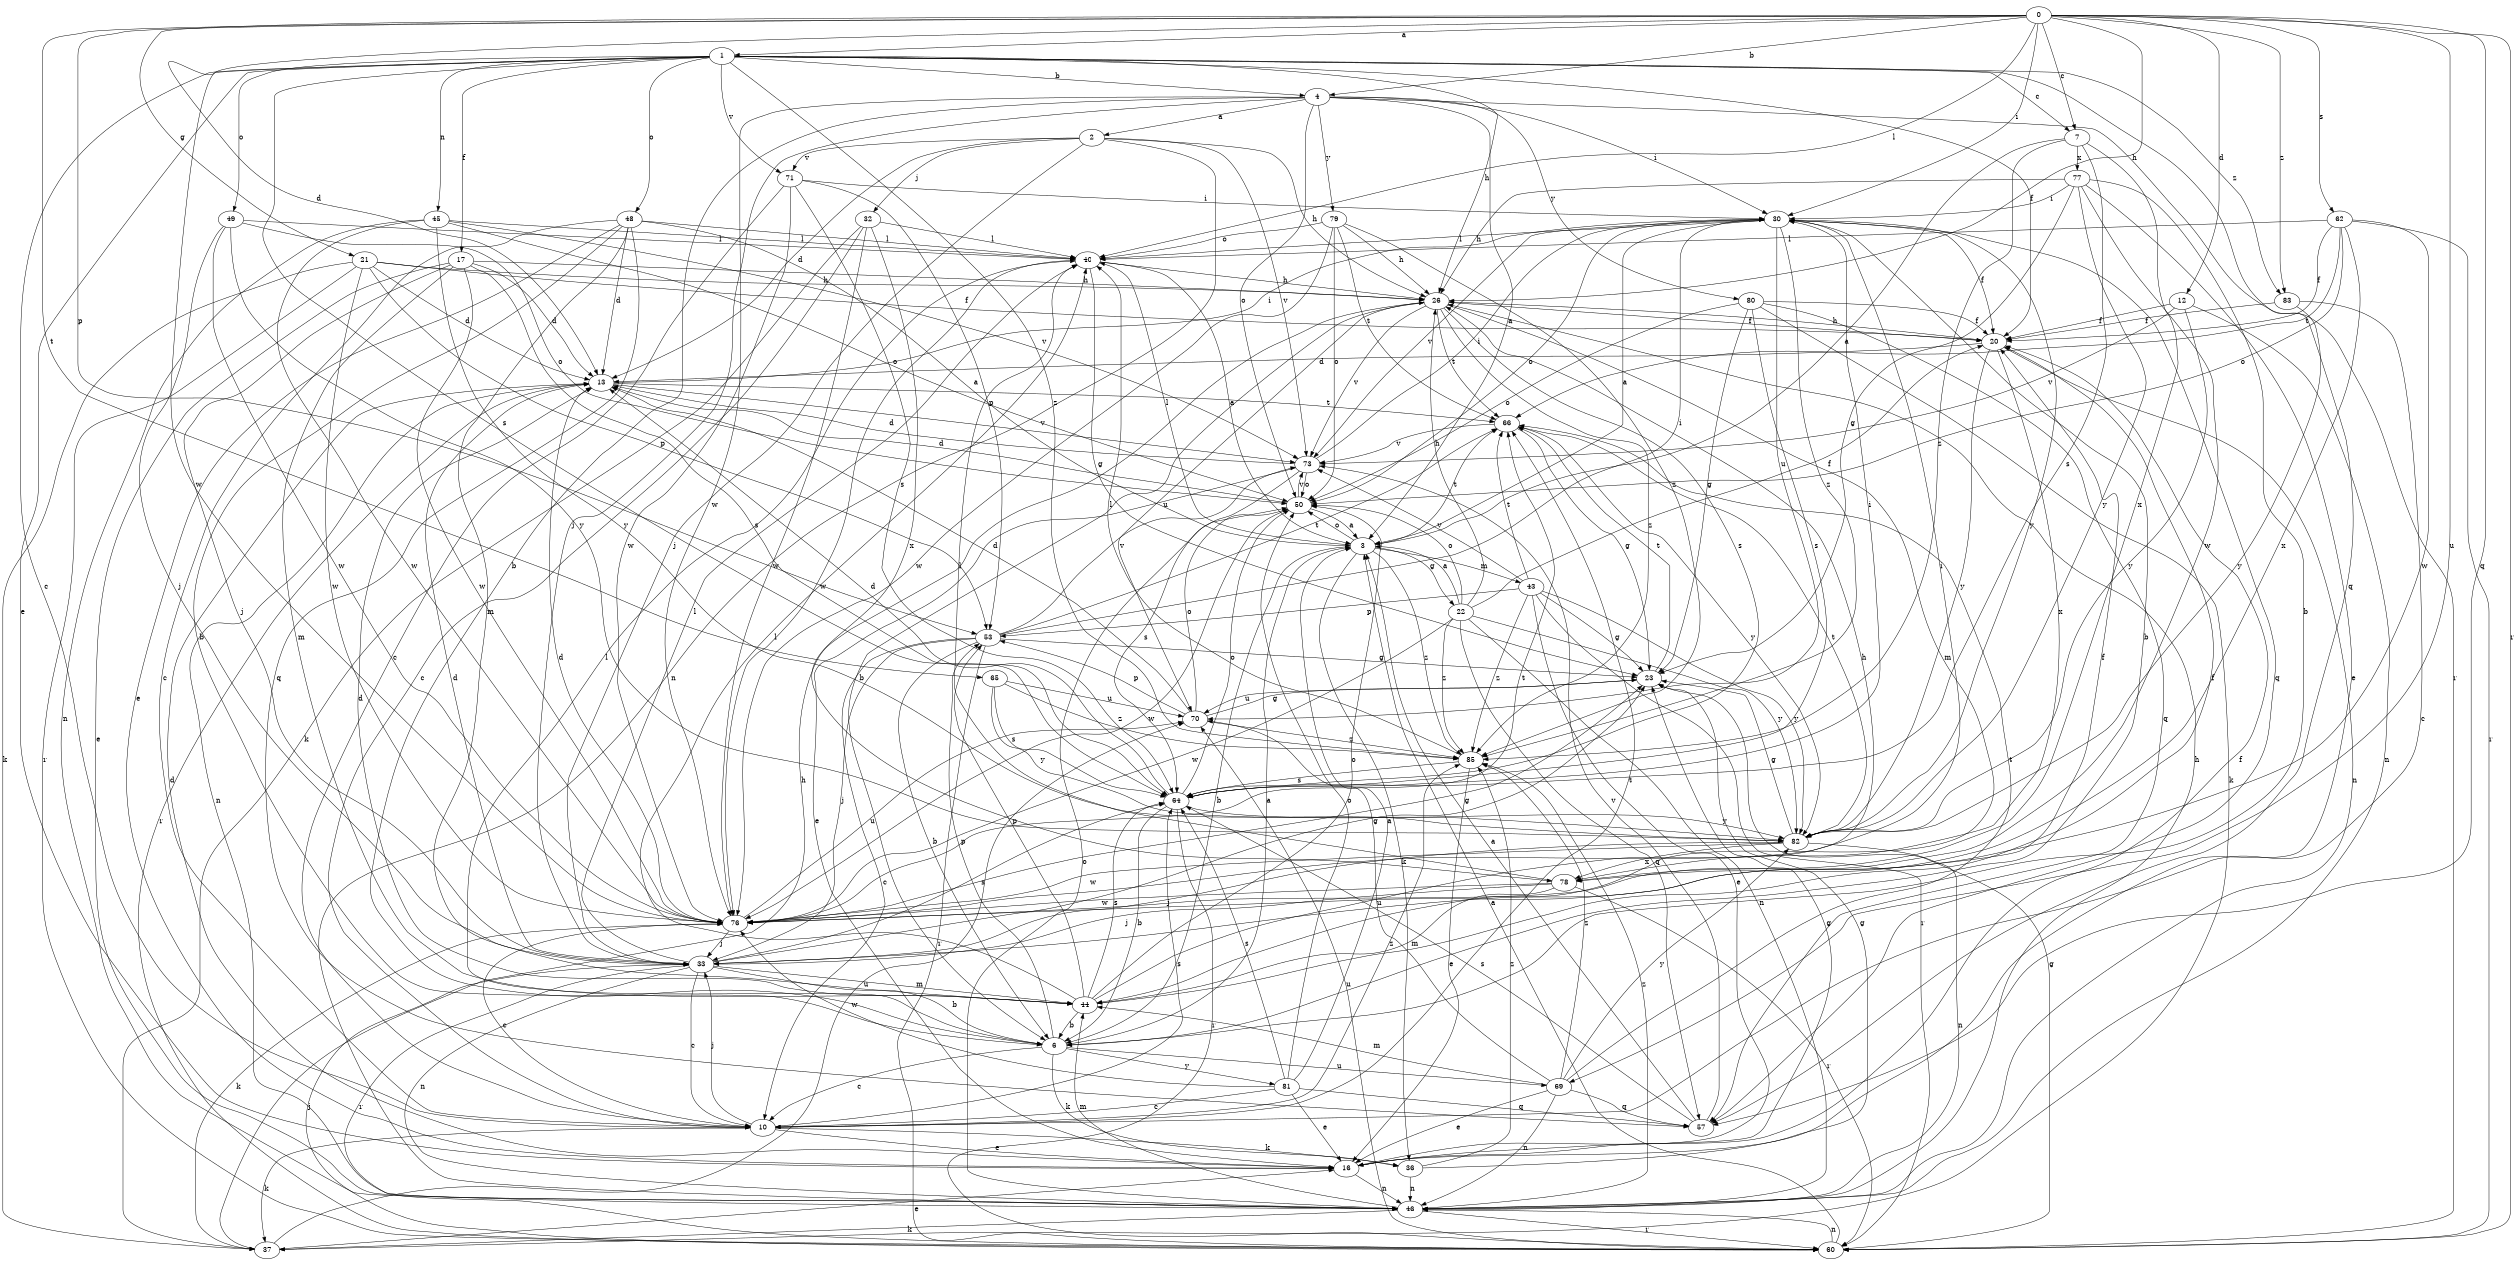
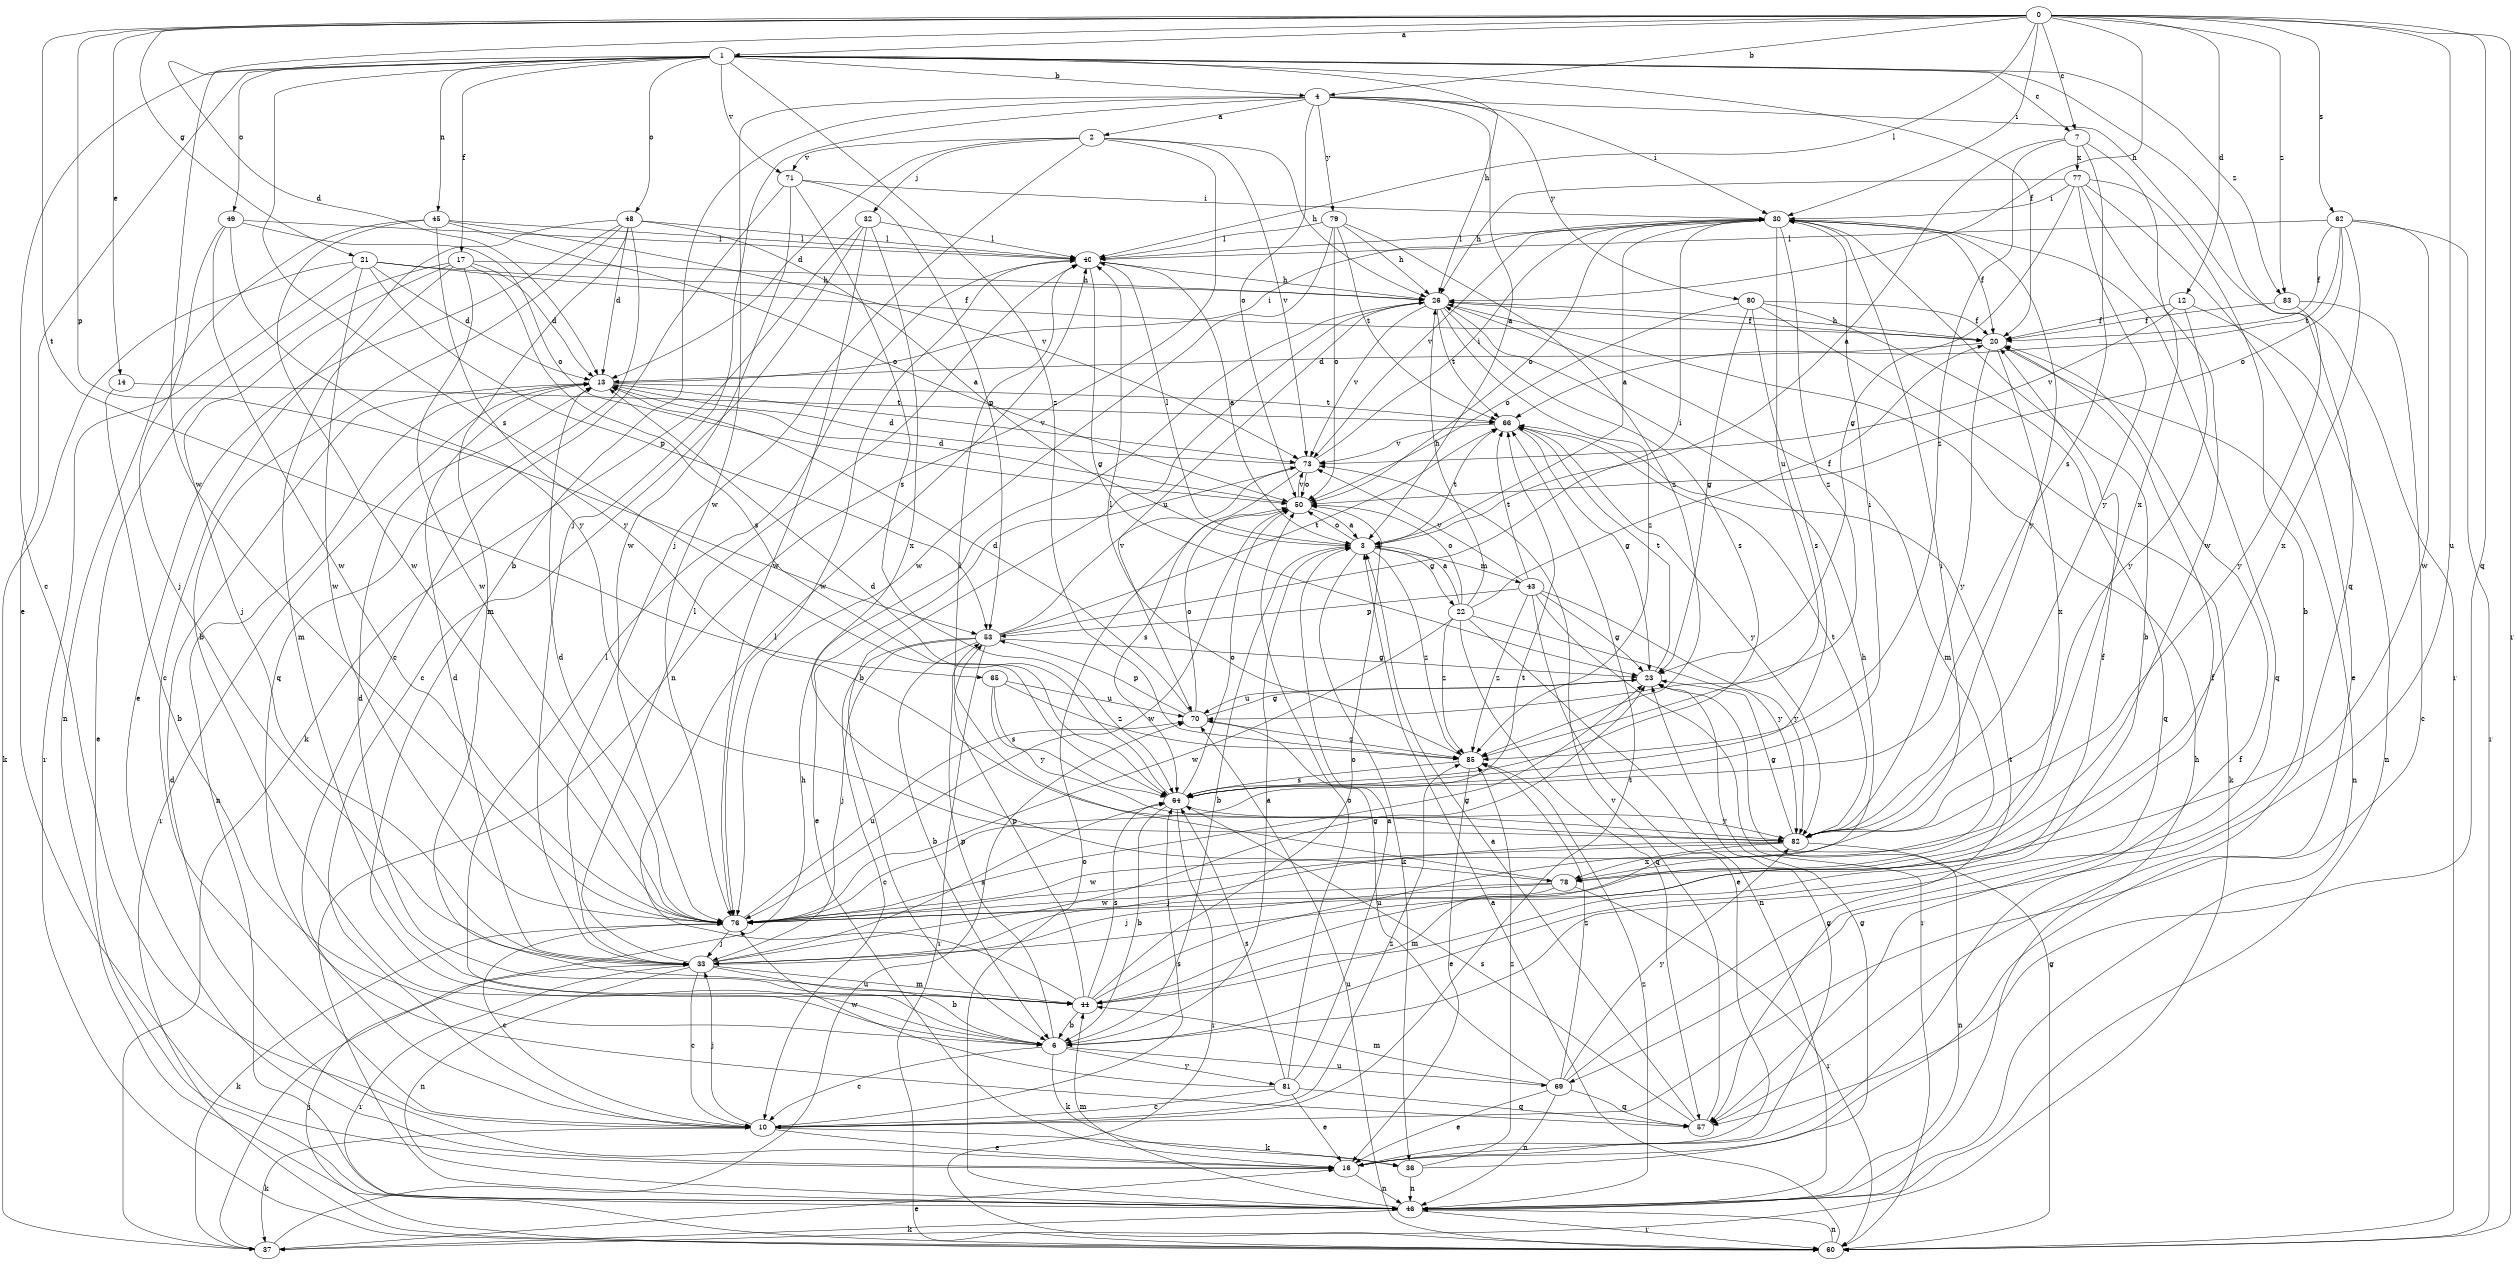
edge "79" -> "40": label "o" -> "l"
node "14": added
